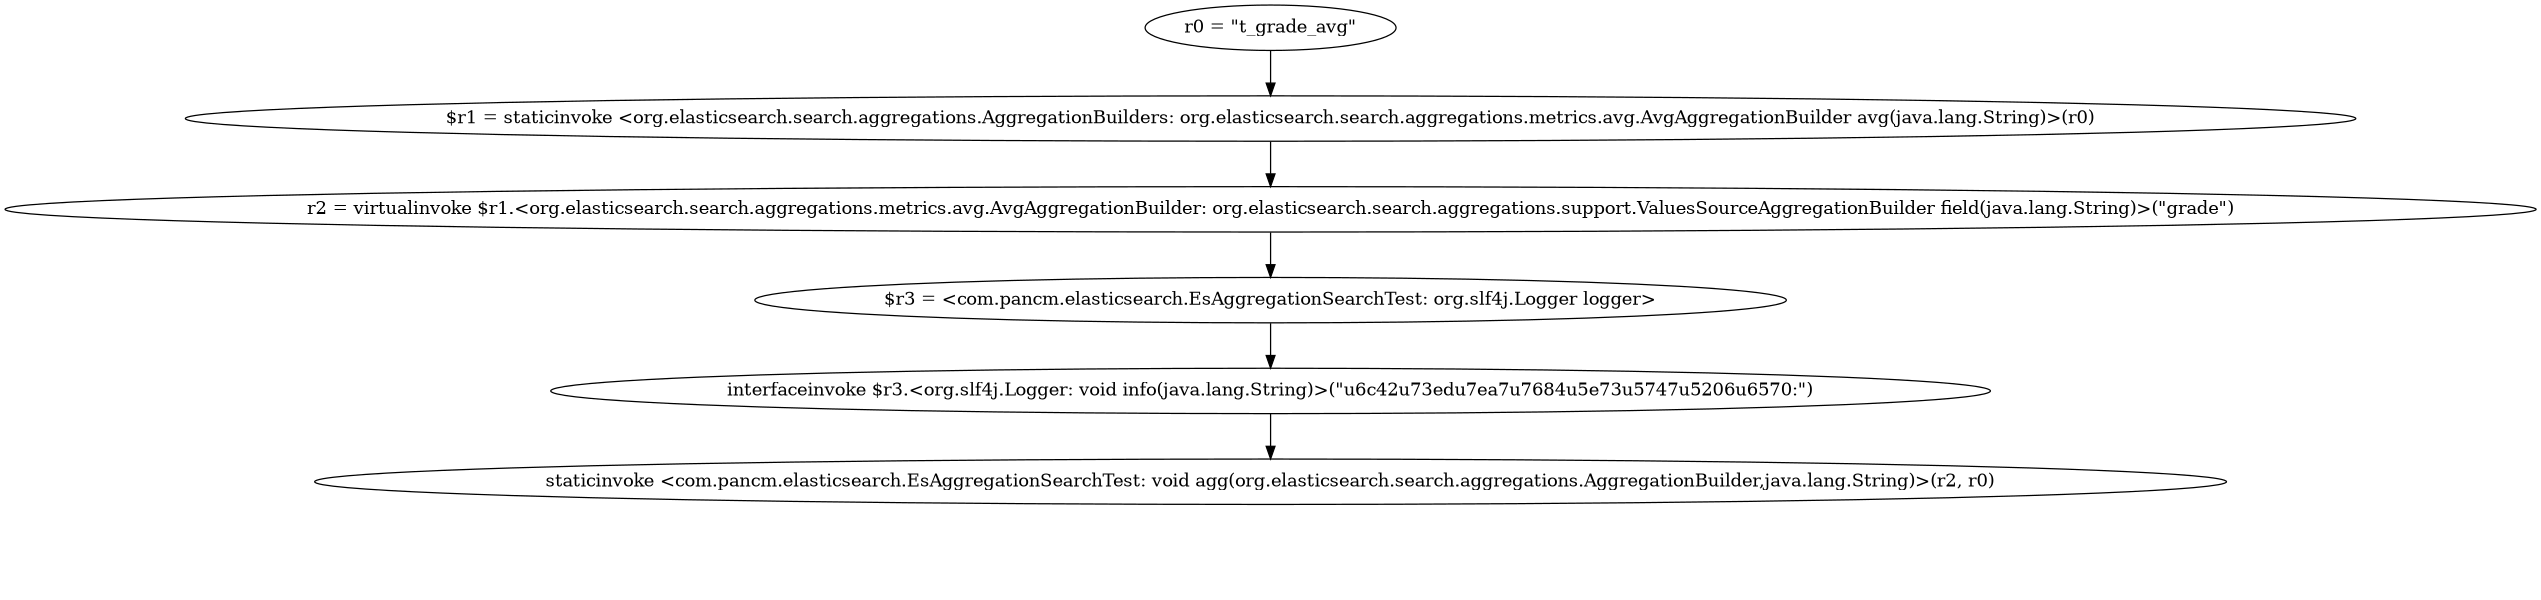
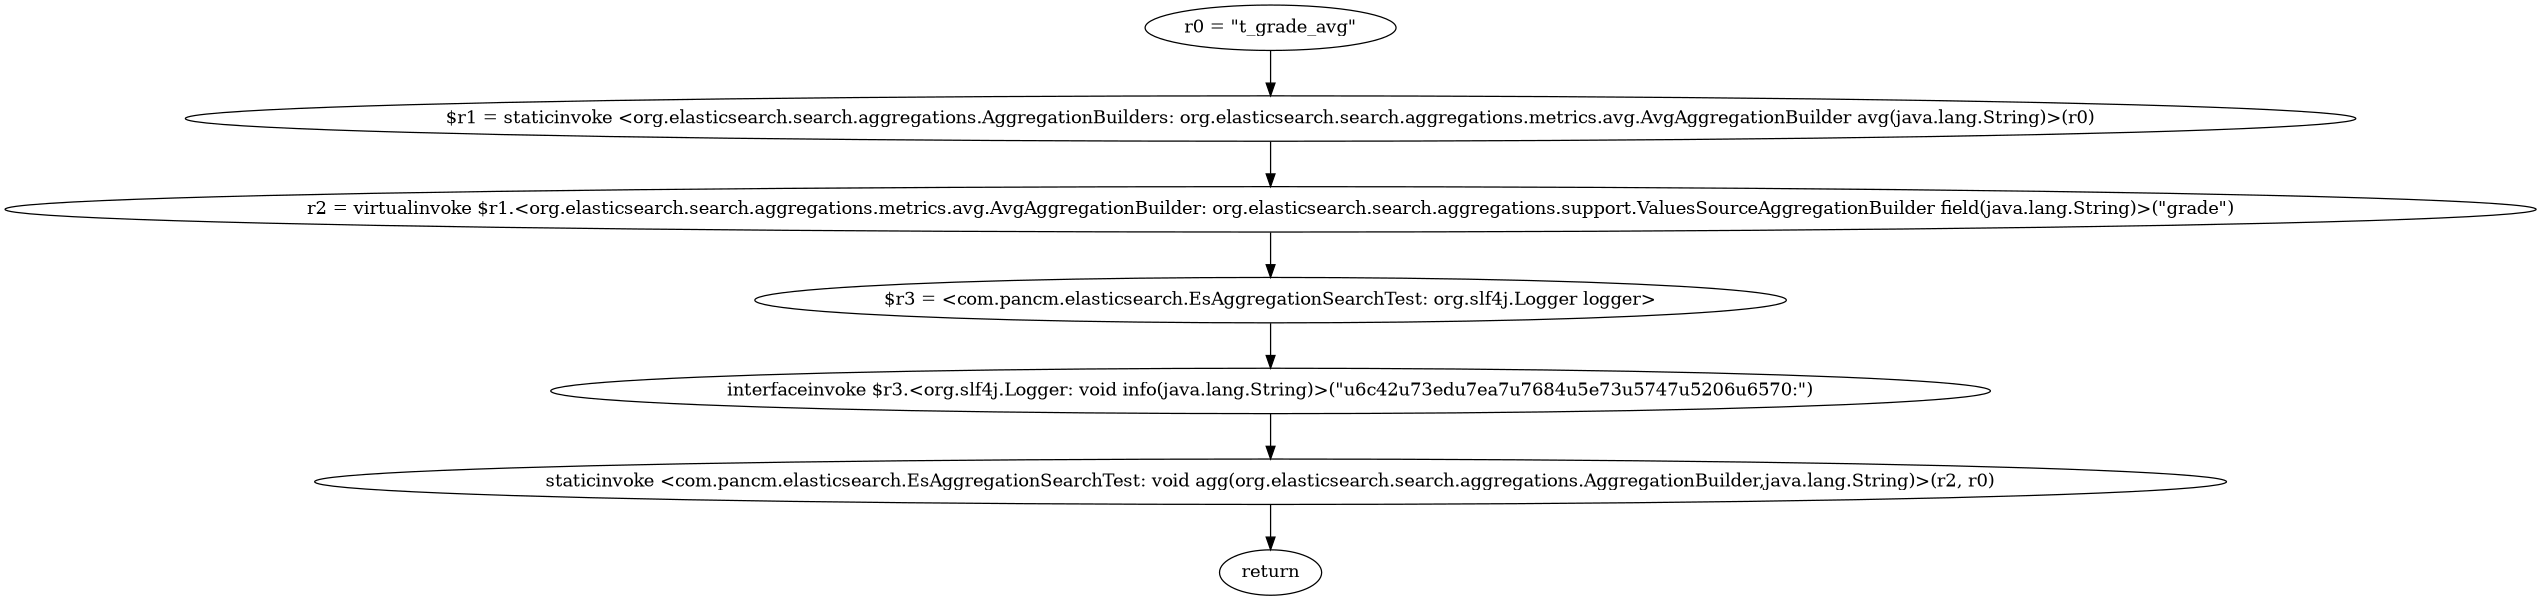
node "return": added
